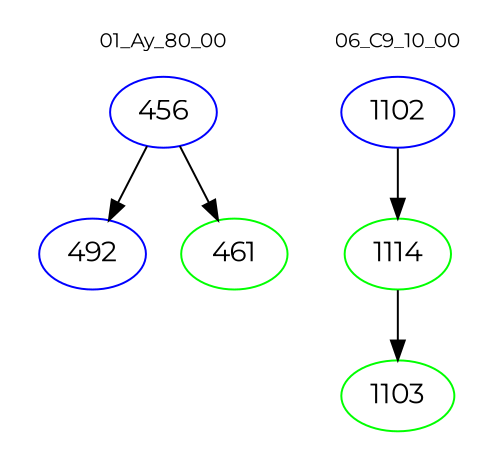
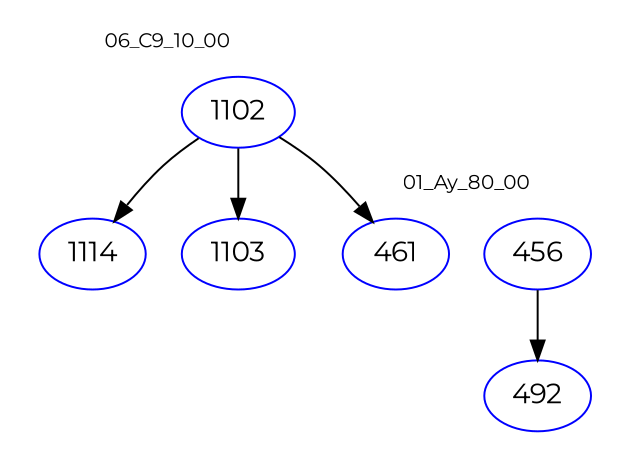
edge "456" -> "461": now "1102" -> "461"
node "461": color green -> blue
node "1114": color green -> blue
edge "1114" -> "1103": now "1102" -> "1103"
node "1103": color green -> blue
